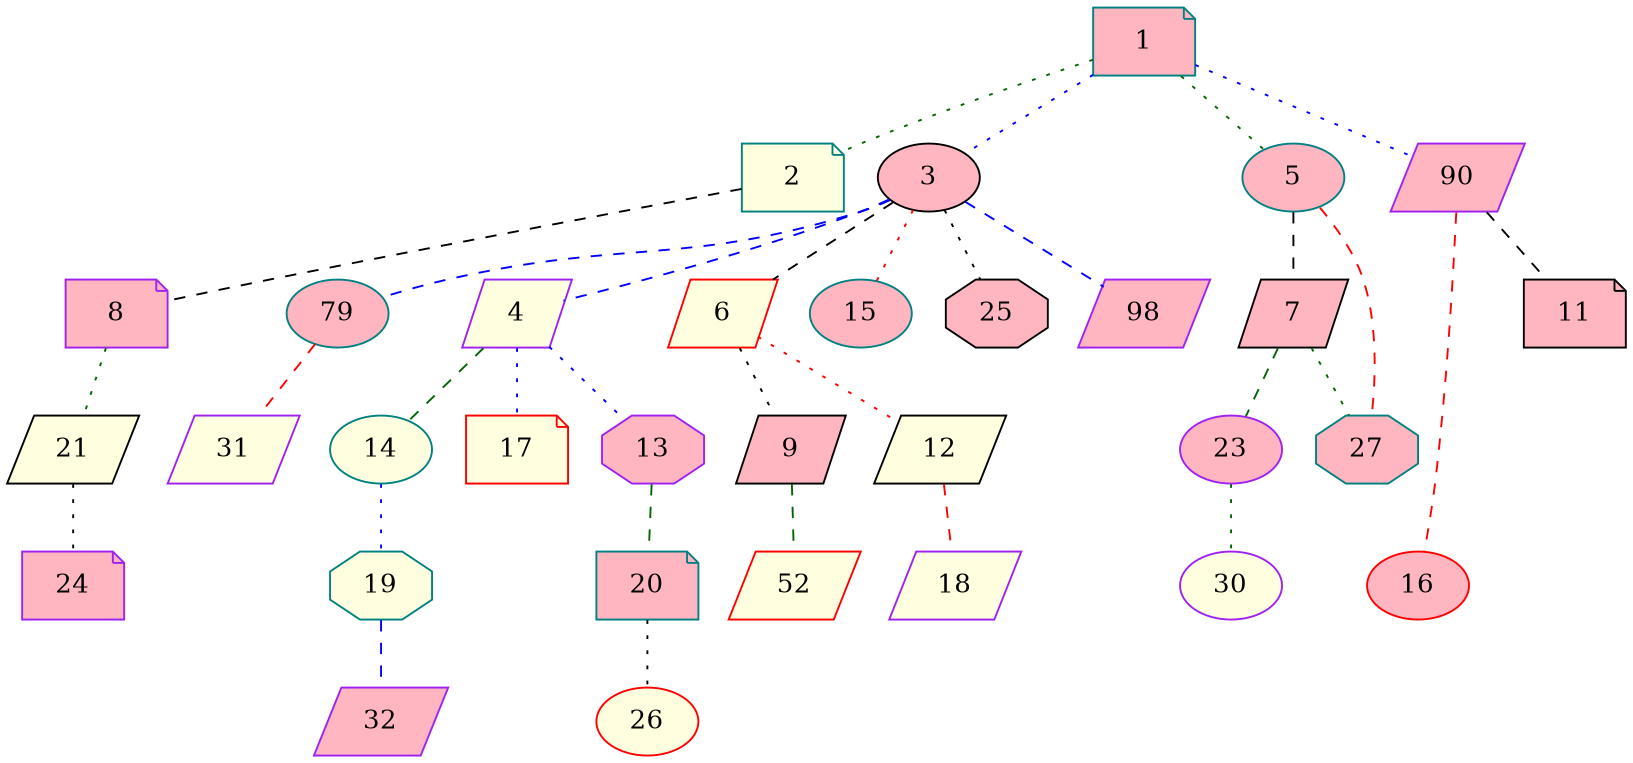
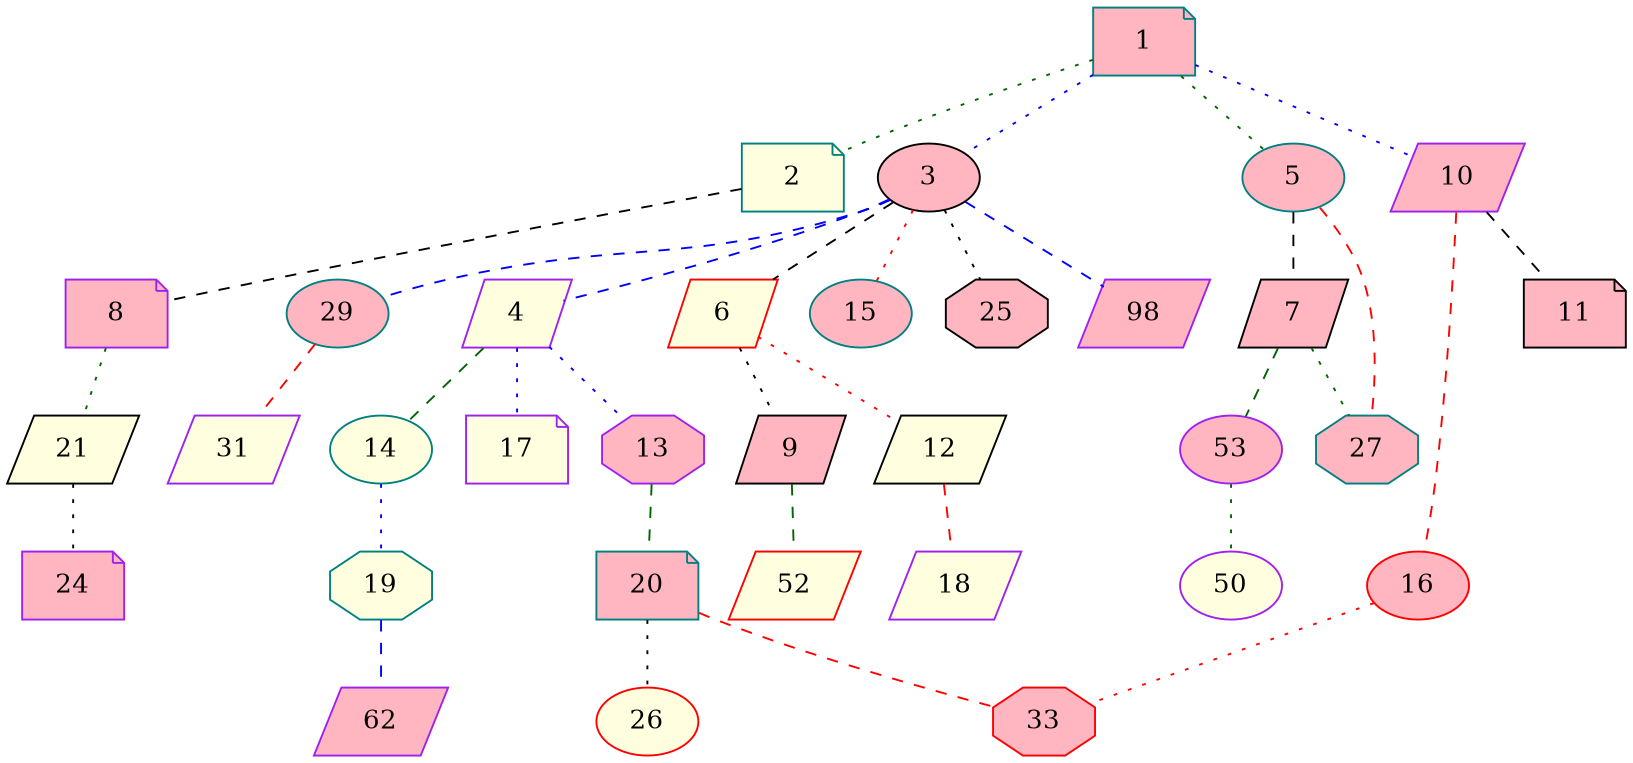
node "90": label "90" -> "10"
node "79": label "79" -> "29"
node "17": color red -> purple
node "23": label "23" -> "53"
node "30": label "30" -> "50"
node "32": label "32" -> "62"
node "33": added
